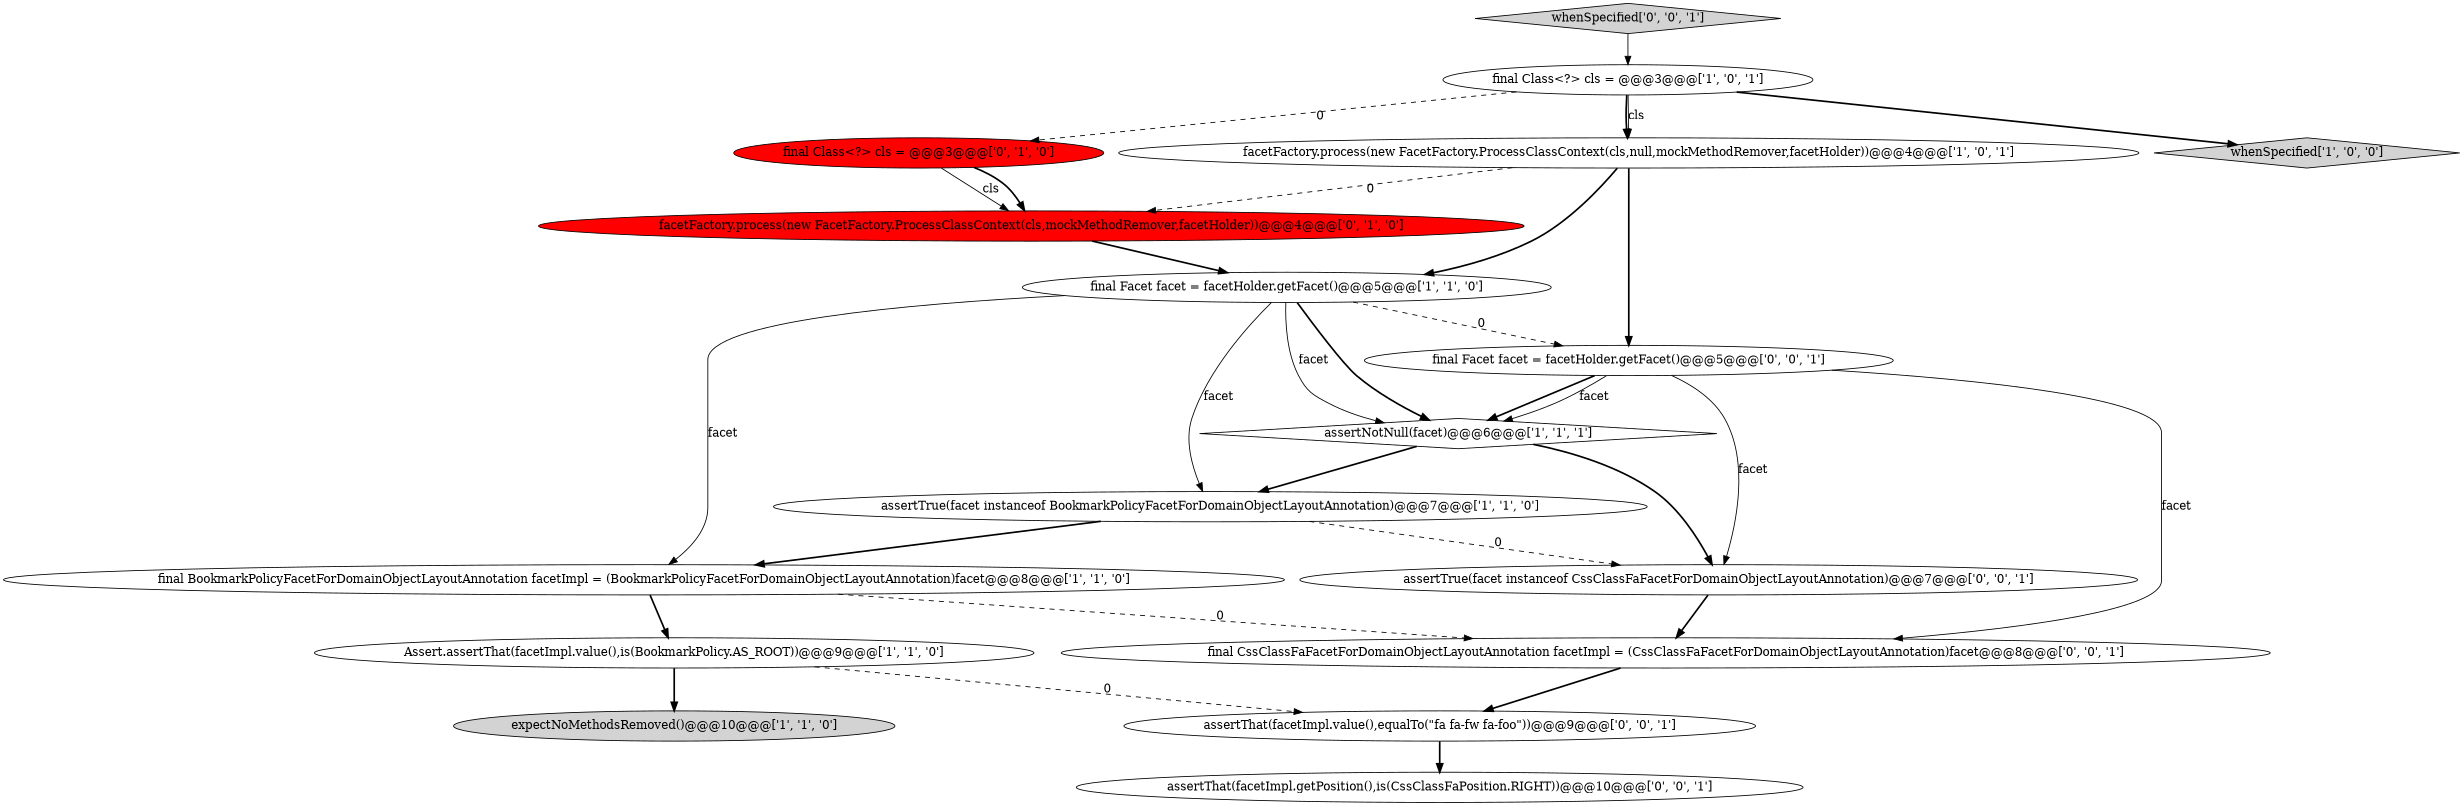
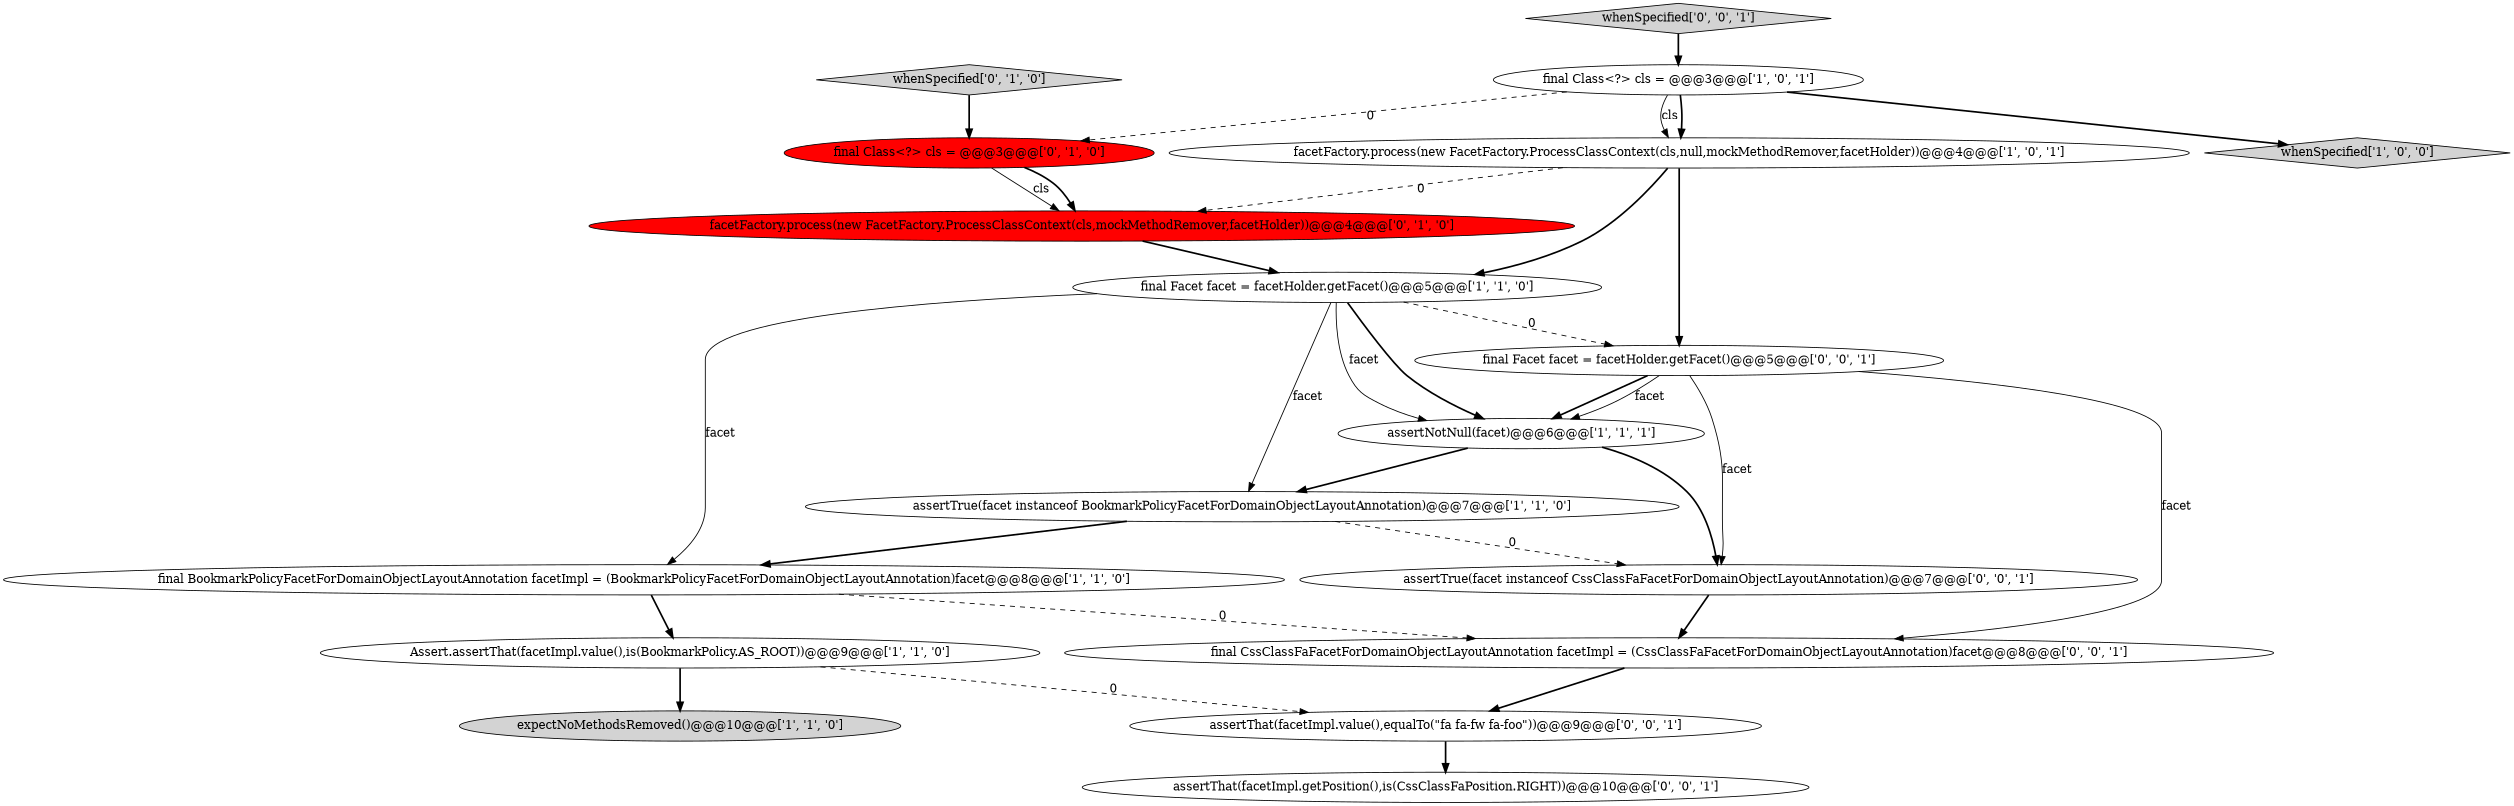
edge "whenSpecified['0', '0', '1']" -> "final Class<?> cls = @@@3@@@['1', '0', '1']": style solid -> bold
node "whenSpecified['0', '1', '0']": added
node "assertNotNull(facet)@@@6@@@['1', '1', '1']": shape diamond -> ellipse
